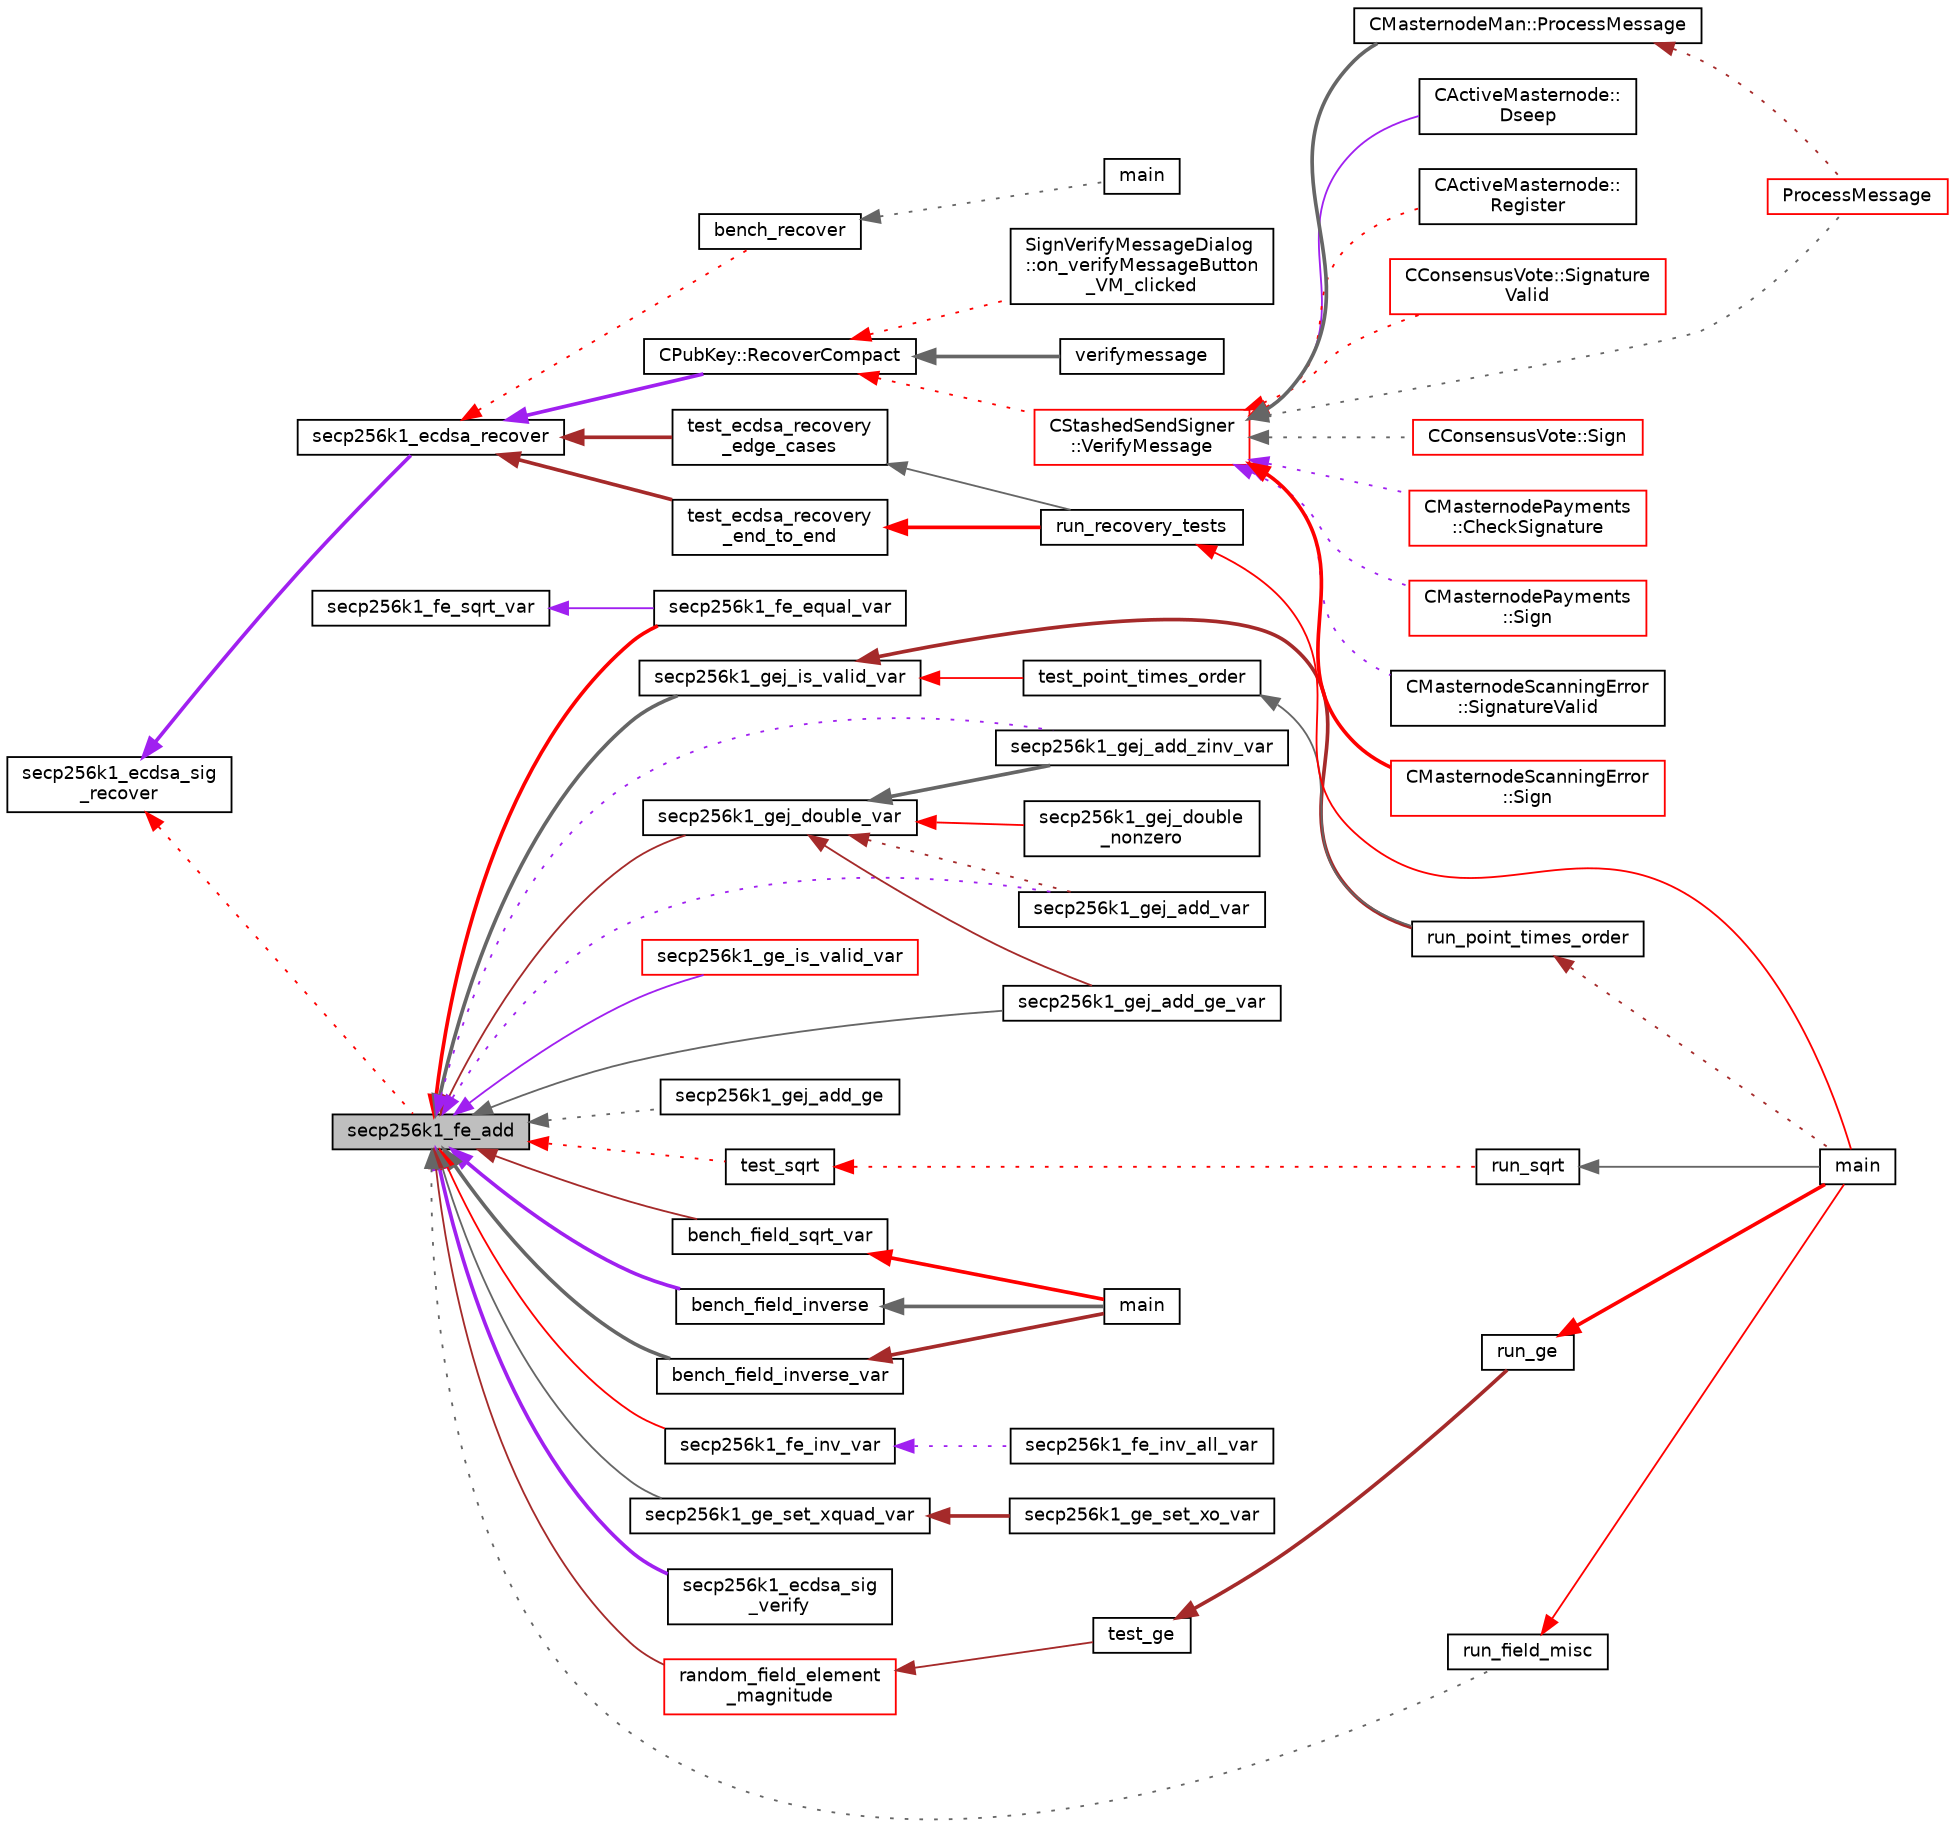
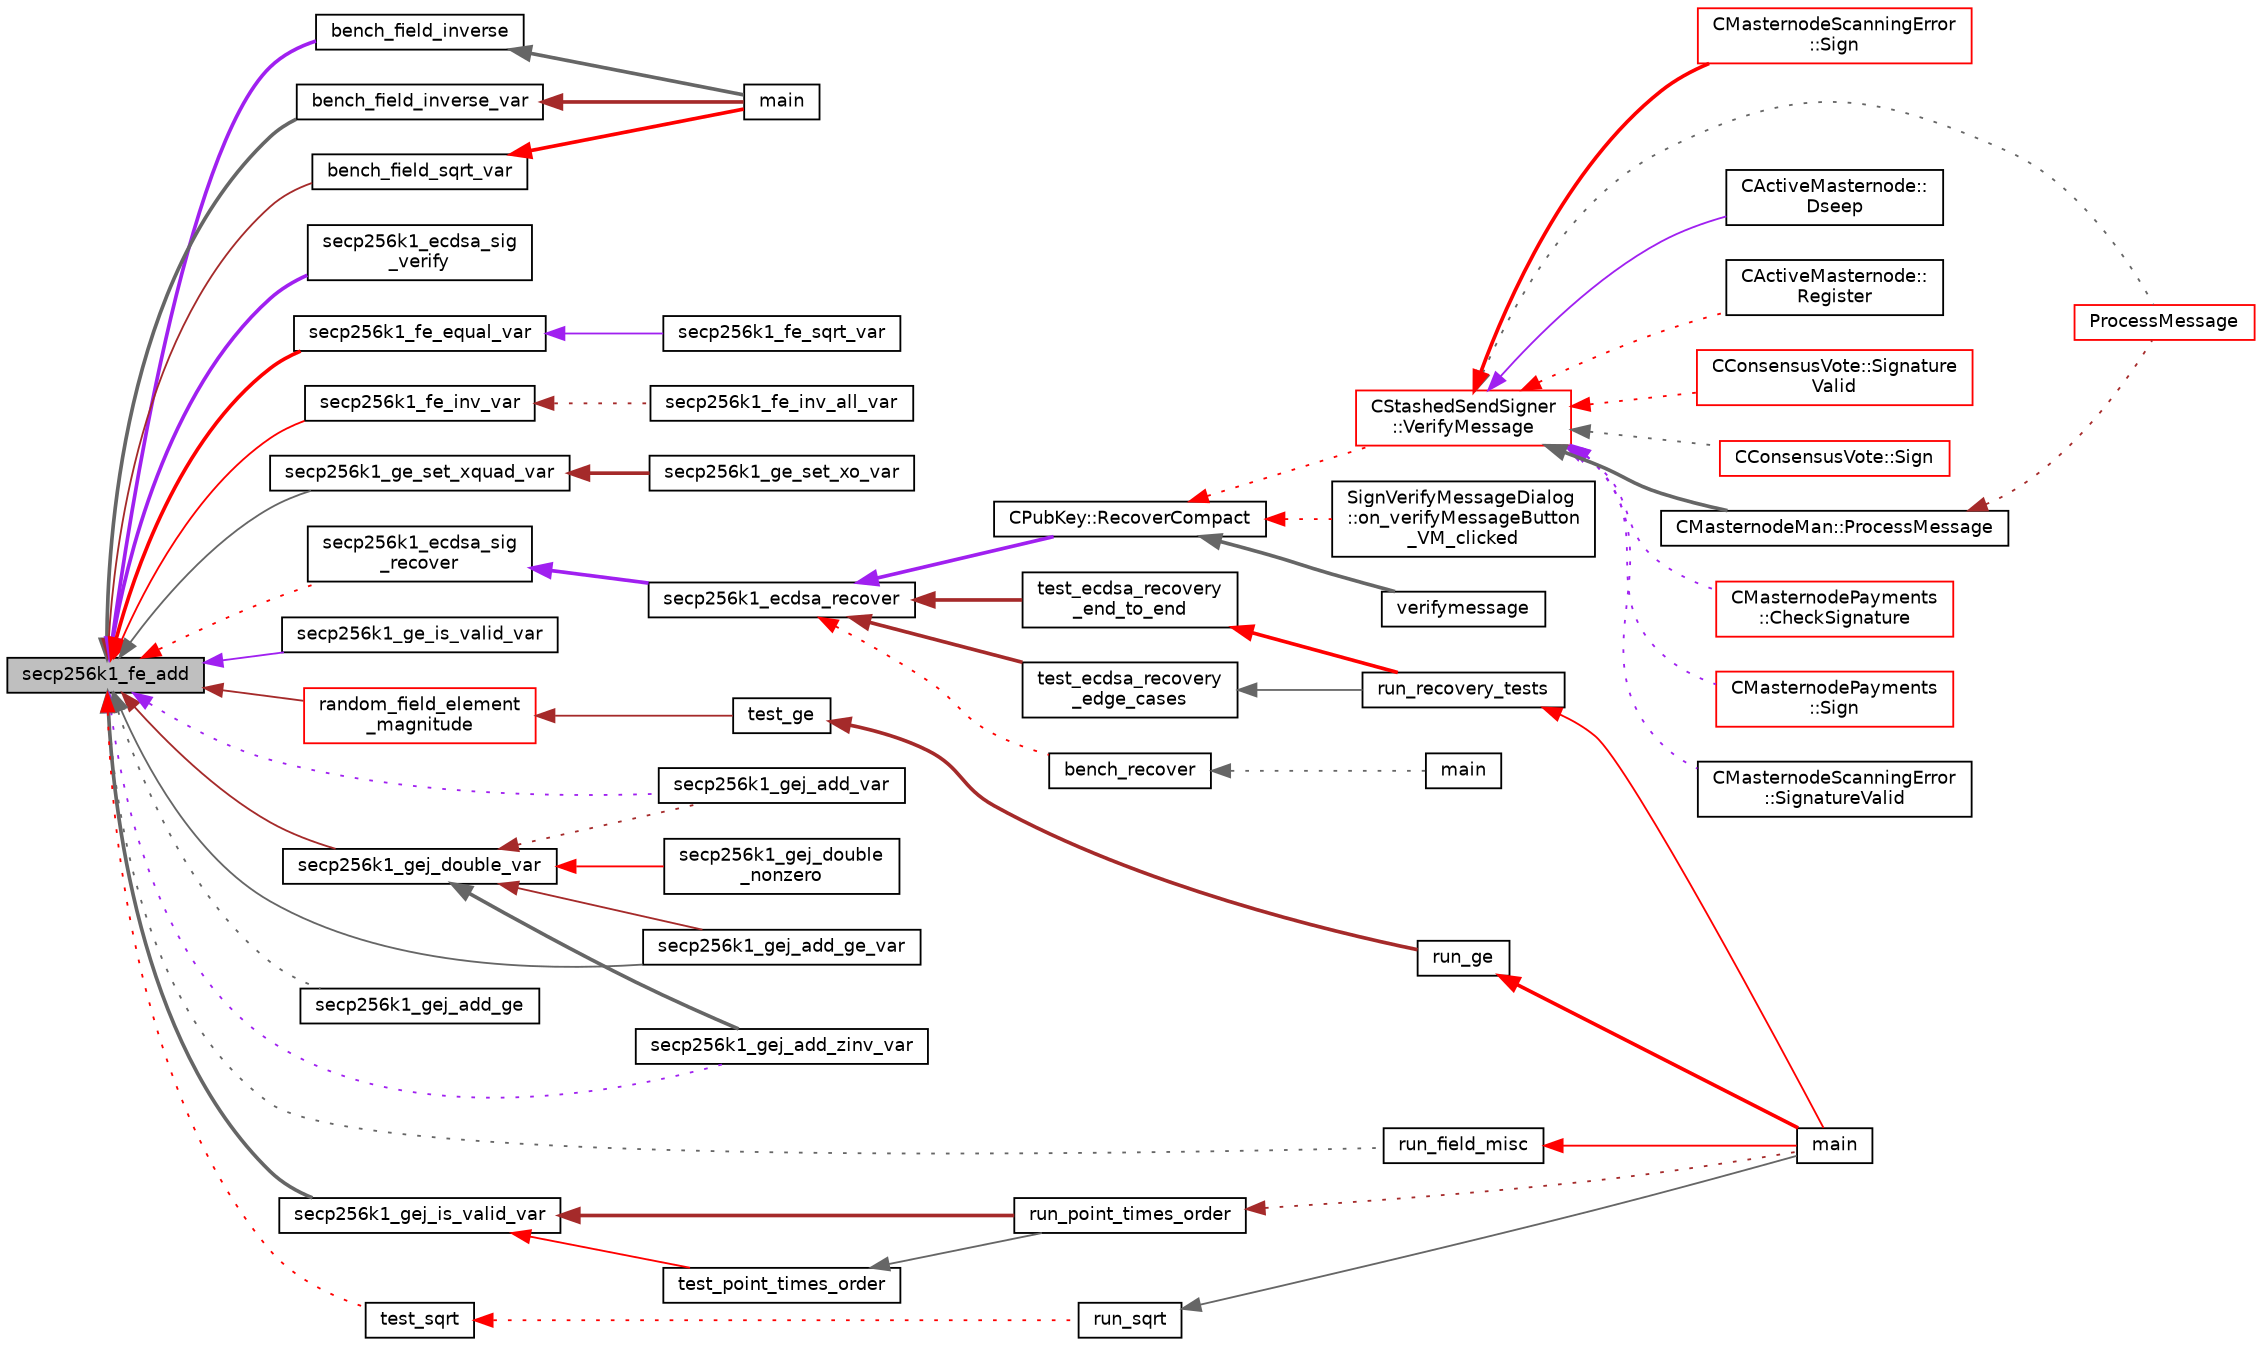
edge "secp256k1_fe_equal_var" -> "secp256k1_fe_sqrt_var": reversed
node "secp256k1_ge_is_valid_var": color red -> black
edge "secp256k1_fe_add" -> "secp256k1_ecdsa_sig _recover": reversed
edge "secp256k1_fe_inv_all_var" -> "secp256k1_fe_inv_var": color purple -> brown
